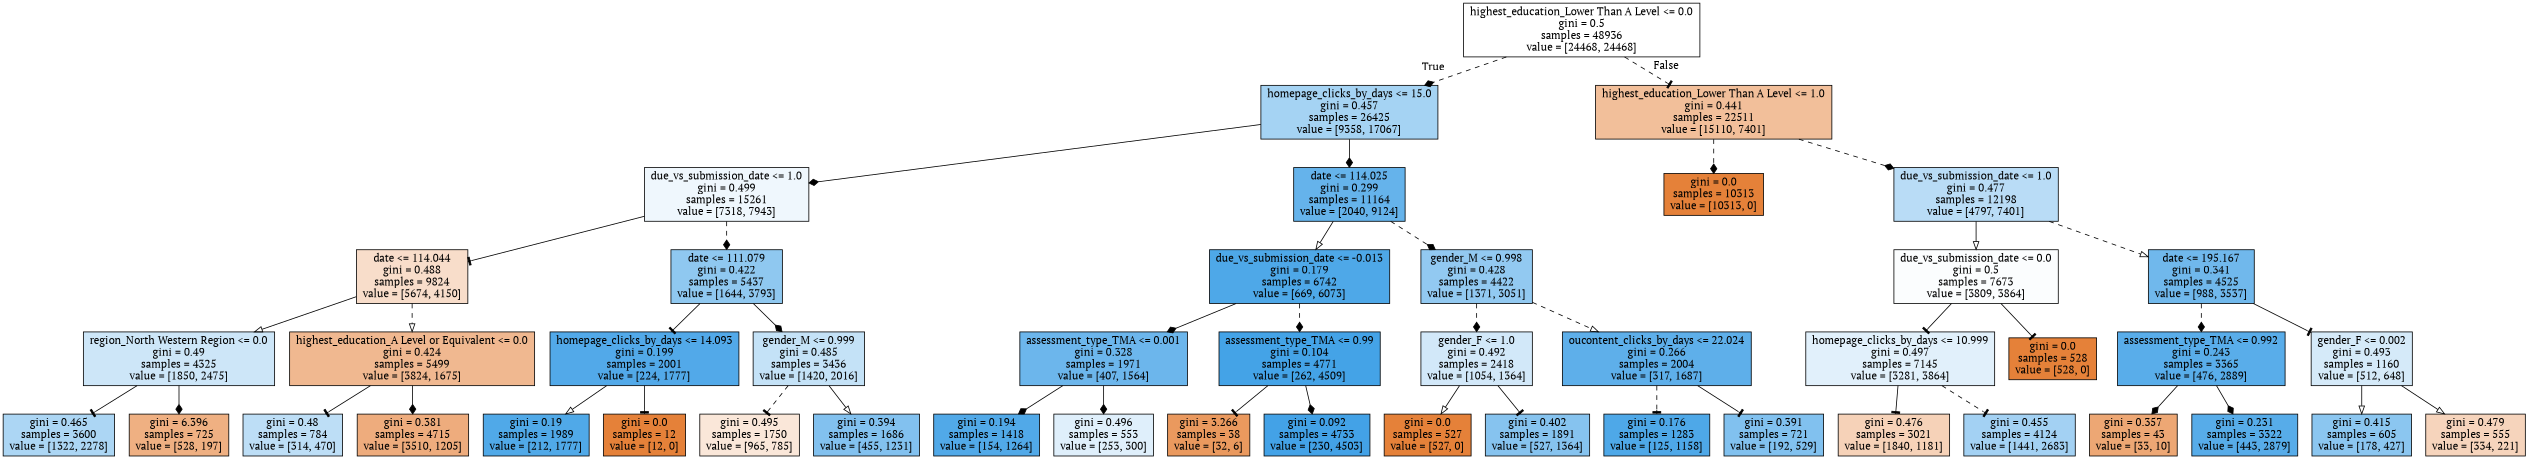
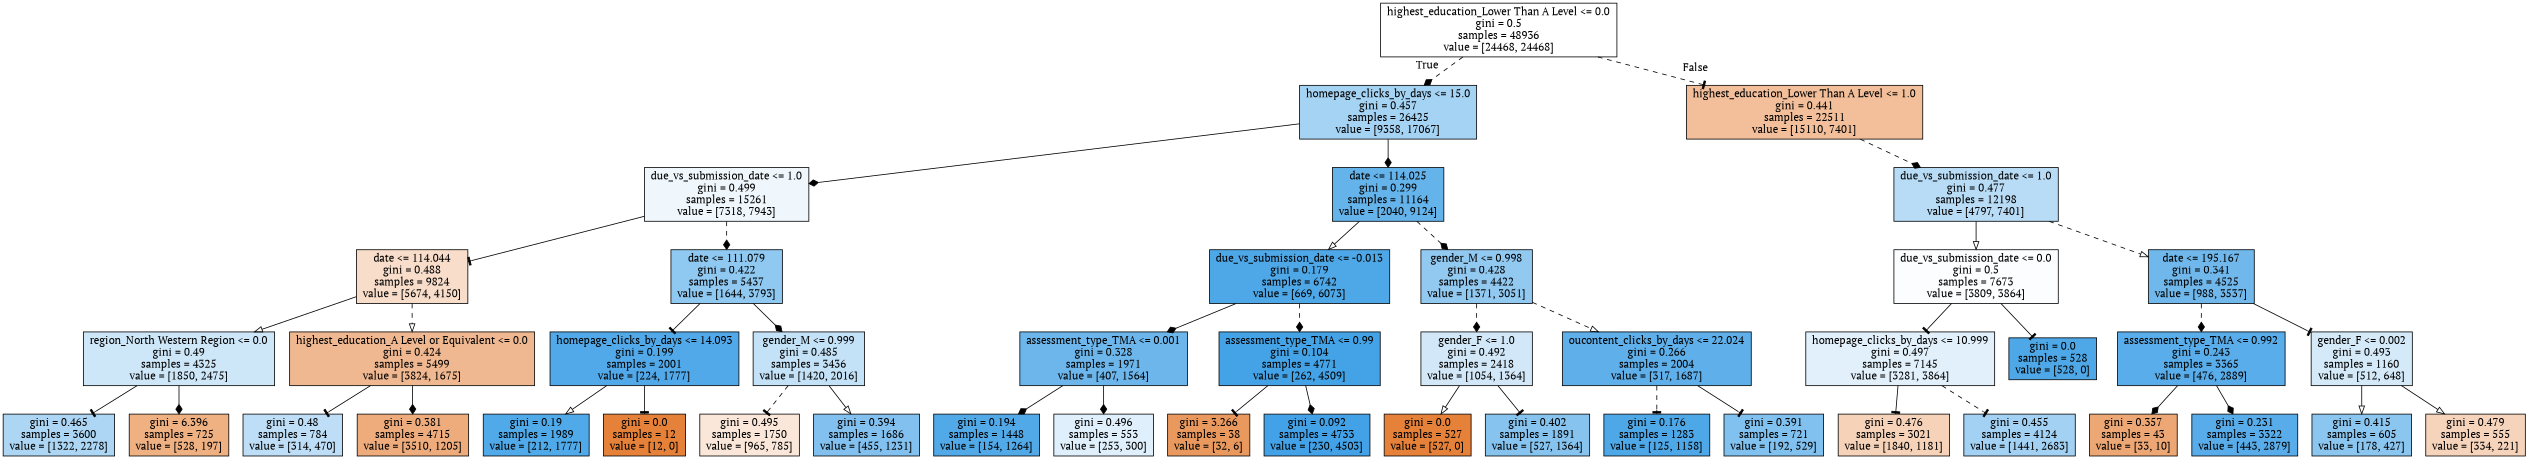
node "gini = 0.0 samples = 10313 value = [10313, 0]": removed
node "gini = 0.0 samples = 528 value = [528, 0]": fillcolor #e58139ff -> #399de5e3
node "gini = 0.194 samples = 1418 value = [154, 1264]": label "gini = 0.194 samples = 1418 value = [154, 1264]" -> "gini = 0.194 samples = 1448 value = [154, 1264]"
